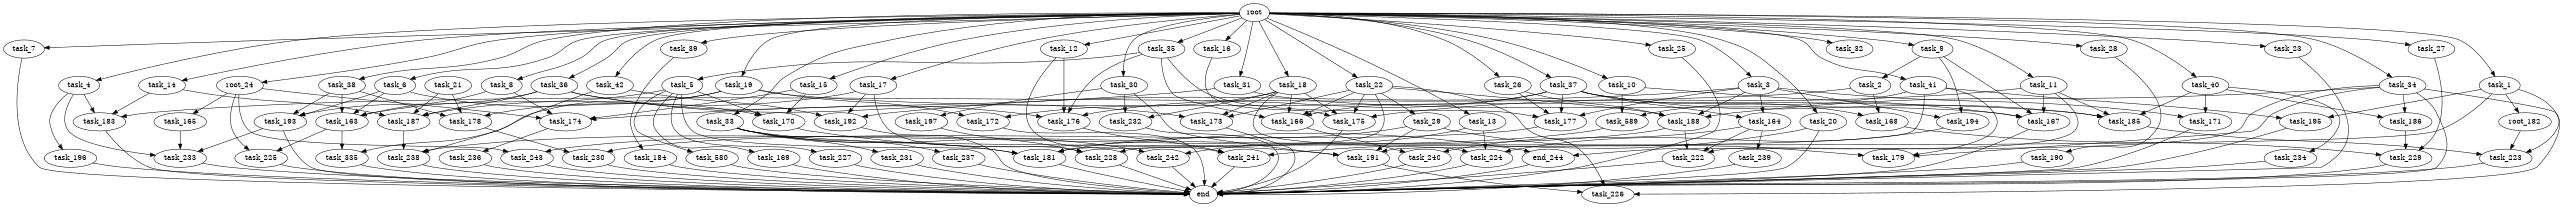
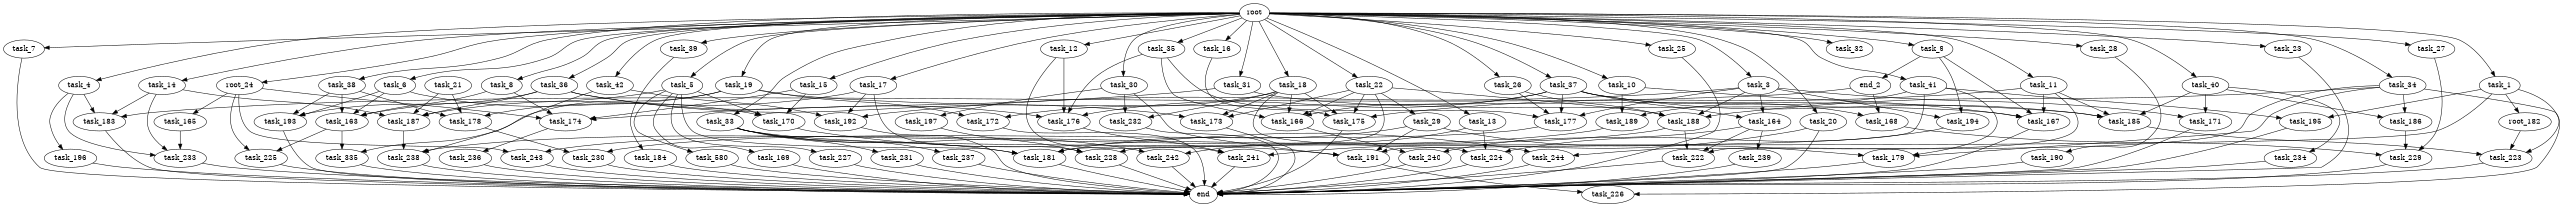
edge "task_35" -> "task_5": now "root" -> "task_5"
node "task_2": label "task_2" -> "end_2"
edge "task_22" -> "task_226": removed
node "task_589": label "task_589" -> "task_189"
edge "task_193" -> "task_233": now "task_14" -> "task_233"
node "end_244": label "end_244" -> "task_244"
edge "task_34" -> "end": now "task_179" -> "end"
